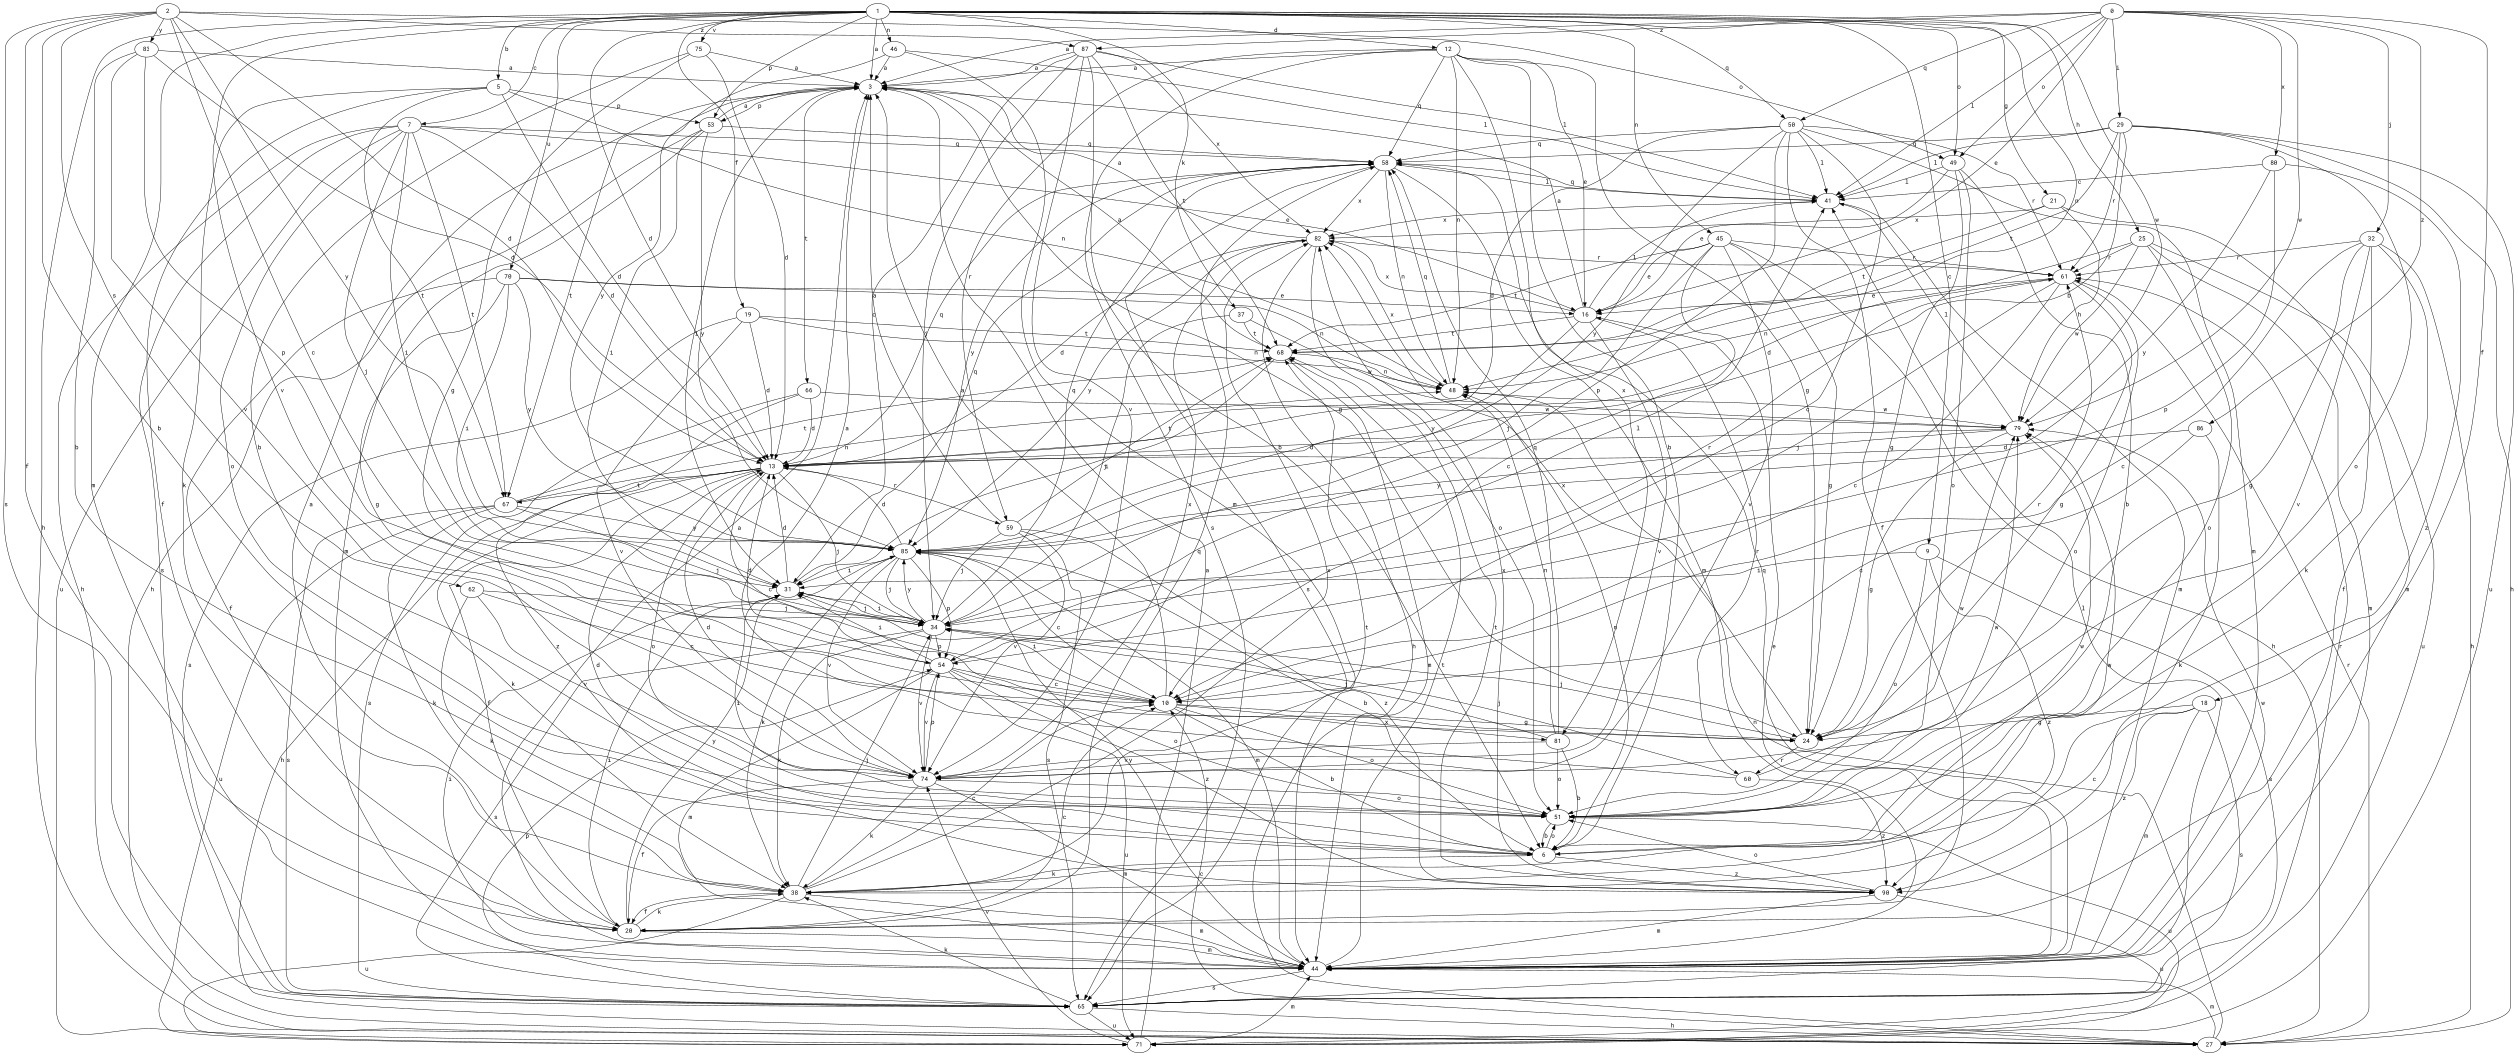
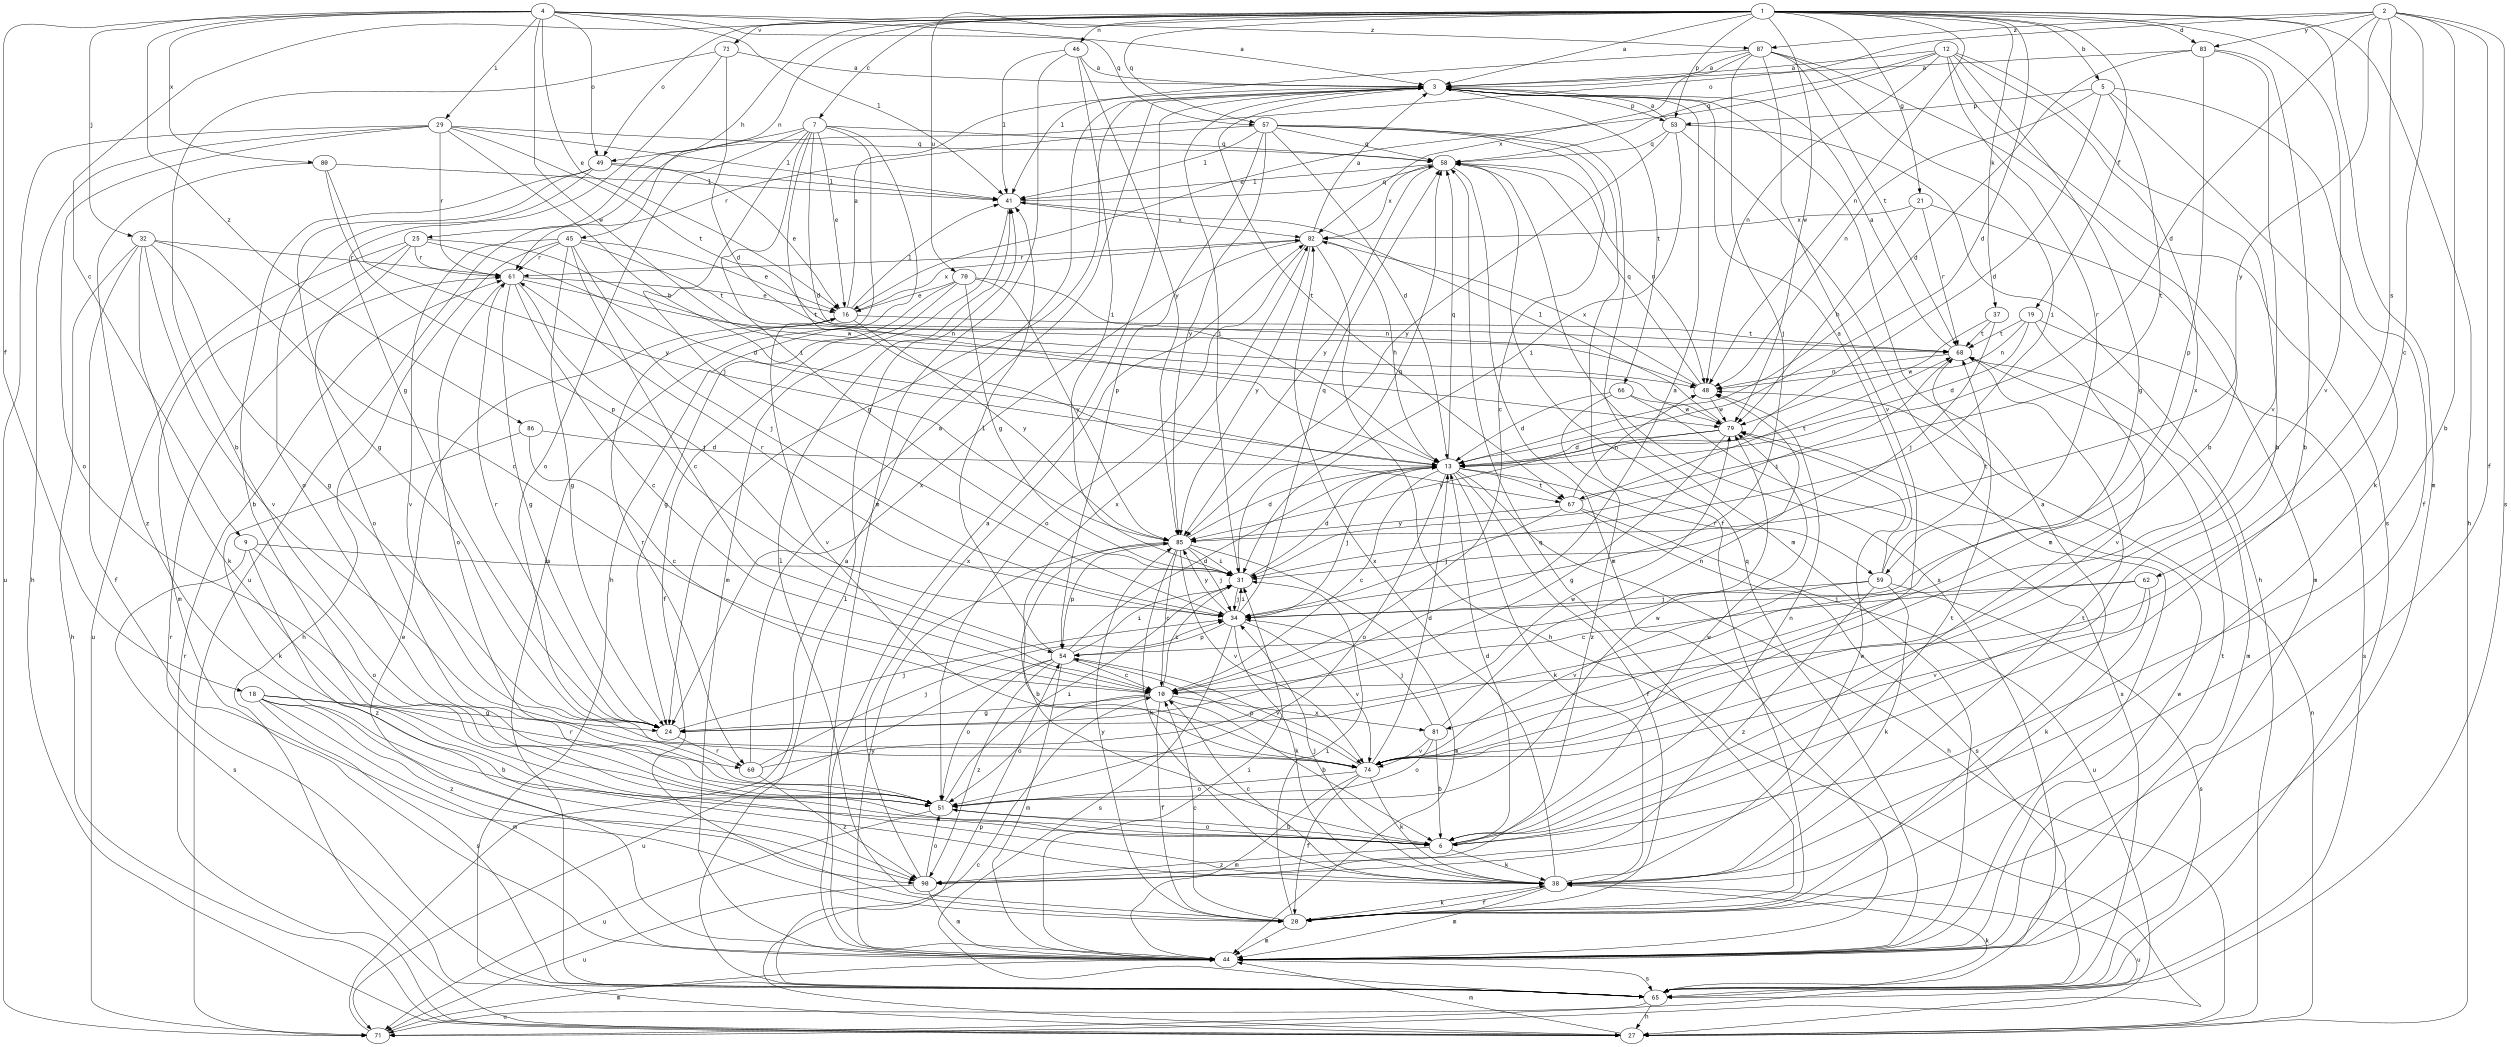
node "0": label "0" -> "4"
edge "1" -> "12": now "1" -> "83"
node "75": label "75" -> "73"
node "50": label "50" -> "57"
edge "80" -> "41": label "c" -> "l"
edge "21" -> "68": label "t" -> "r"
edge "87" -> "31": label "c" -> "i"
edge "82" -> "13": label "d" -> "h"
edge "46" -> "31": added, label "i"
edge "81" -> "58": removed, label "q"
edge "70" -> "31": label "i" -> "g"
edge "37" -> "34": now "37" -> "31"
edge "24" -> "82": reversed
edge "20" -> "41": added, label "l"
edge "18" -> "60": added, label "r"
edge "67" -> "38": now "59" -> "38"
edge "18" -> "6": label "c" -> "b"
edge "10" -> "20": added, label "f"
edge "71" -> "74": removed, label "v"
